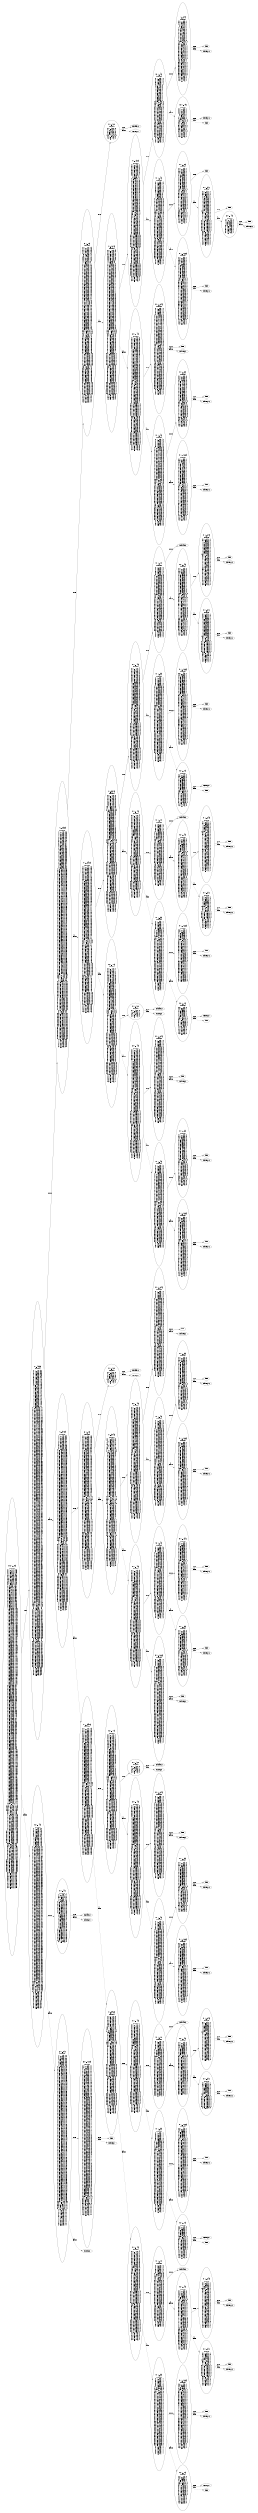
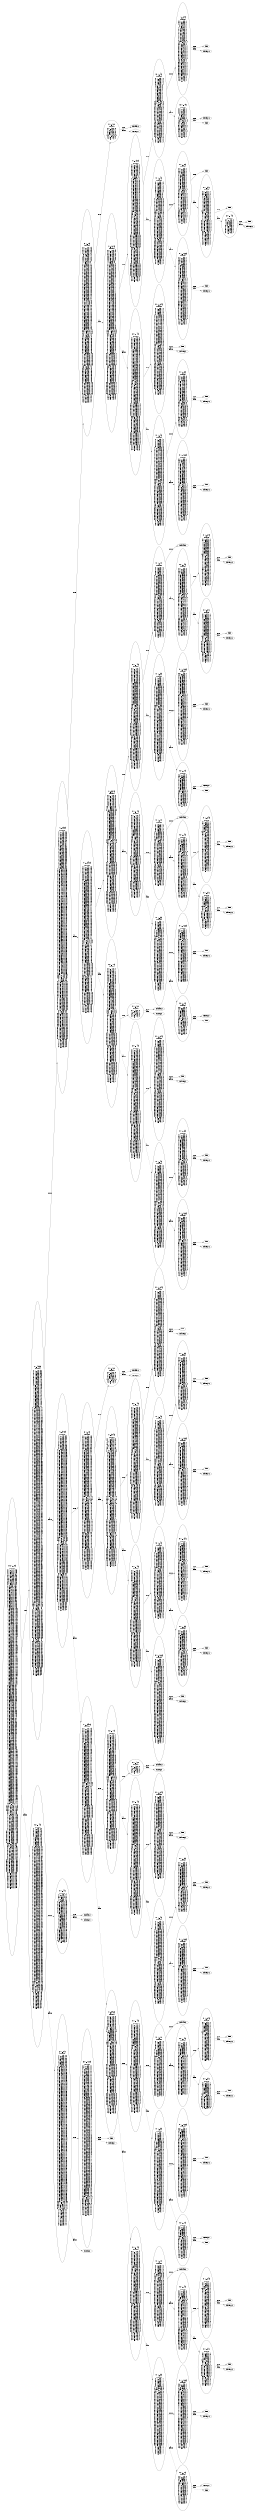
node "req_idle12": label "req_idle12" -> "rec_idle12"
